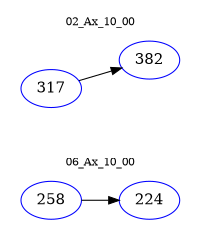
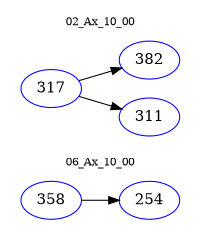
node "311": added
node "258": label "258" -> "358"
node "224": label "224" -> "254"
